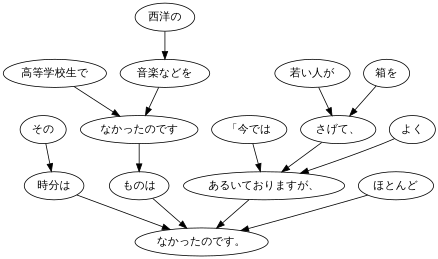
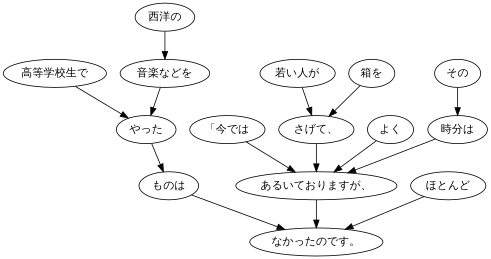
node "なかったのです": label "なかったのです" -> "やった"
edge "時分は" -> "なかったのです。": now "時分は" -> "あるいておりますが、"
